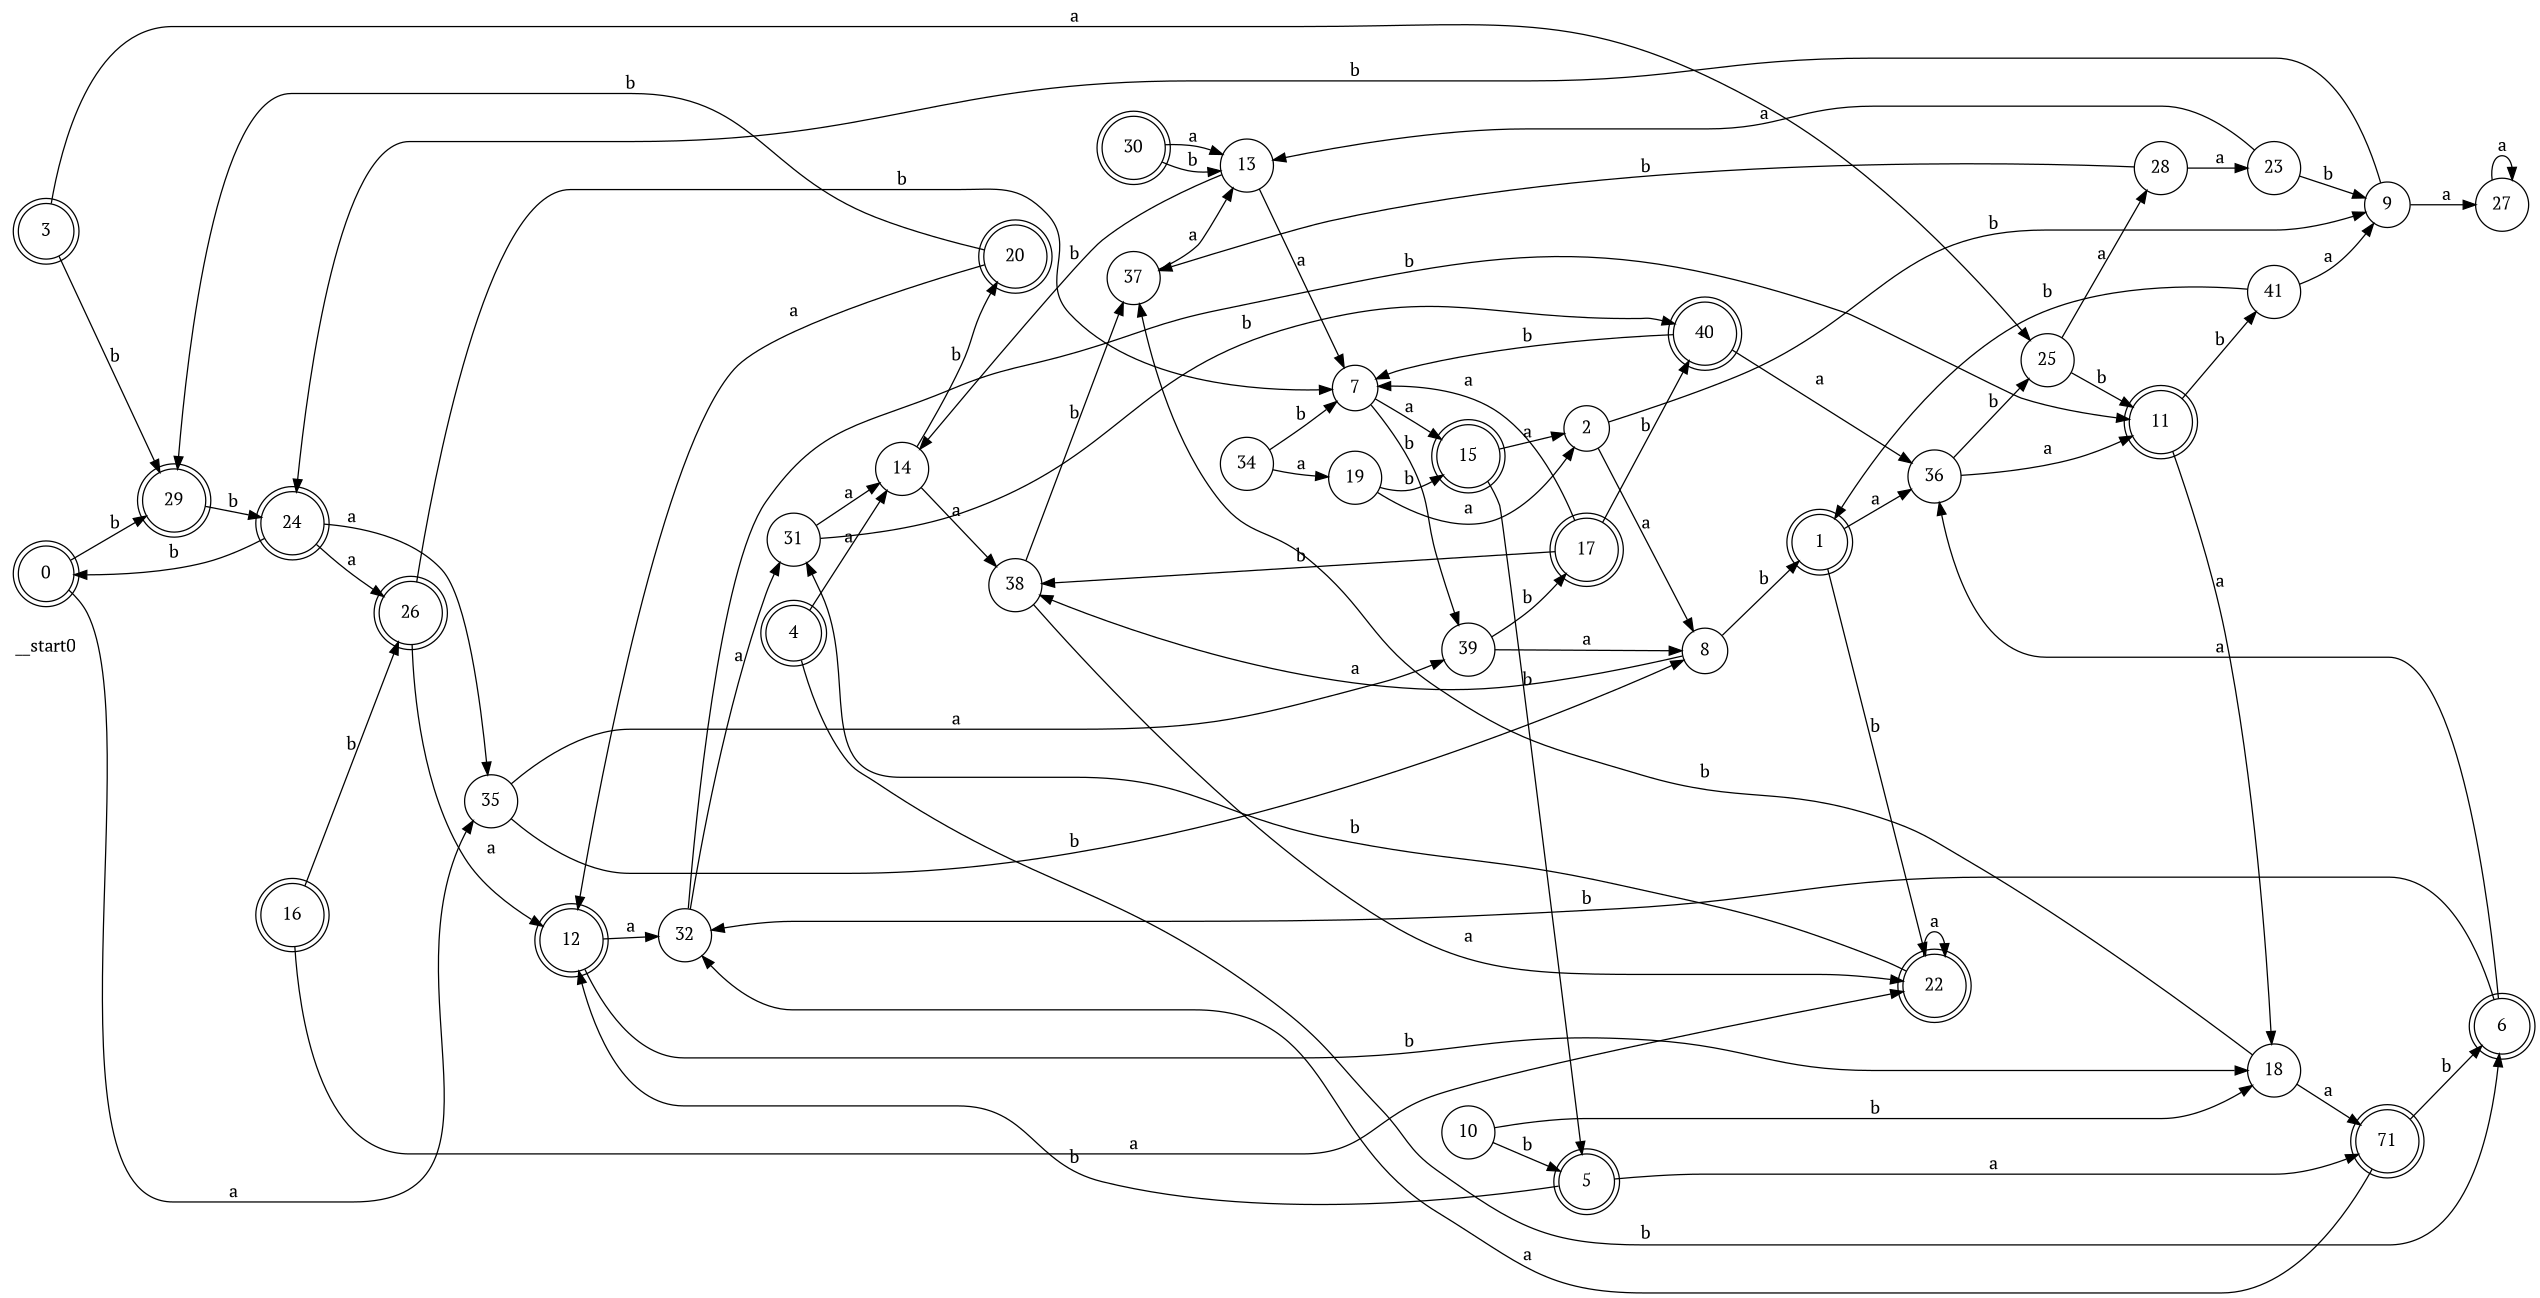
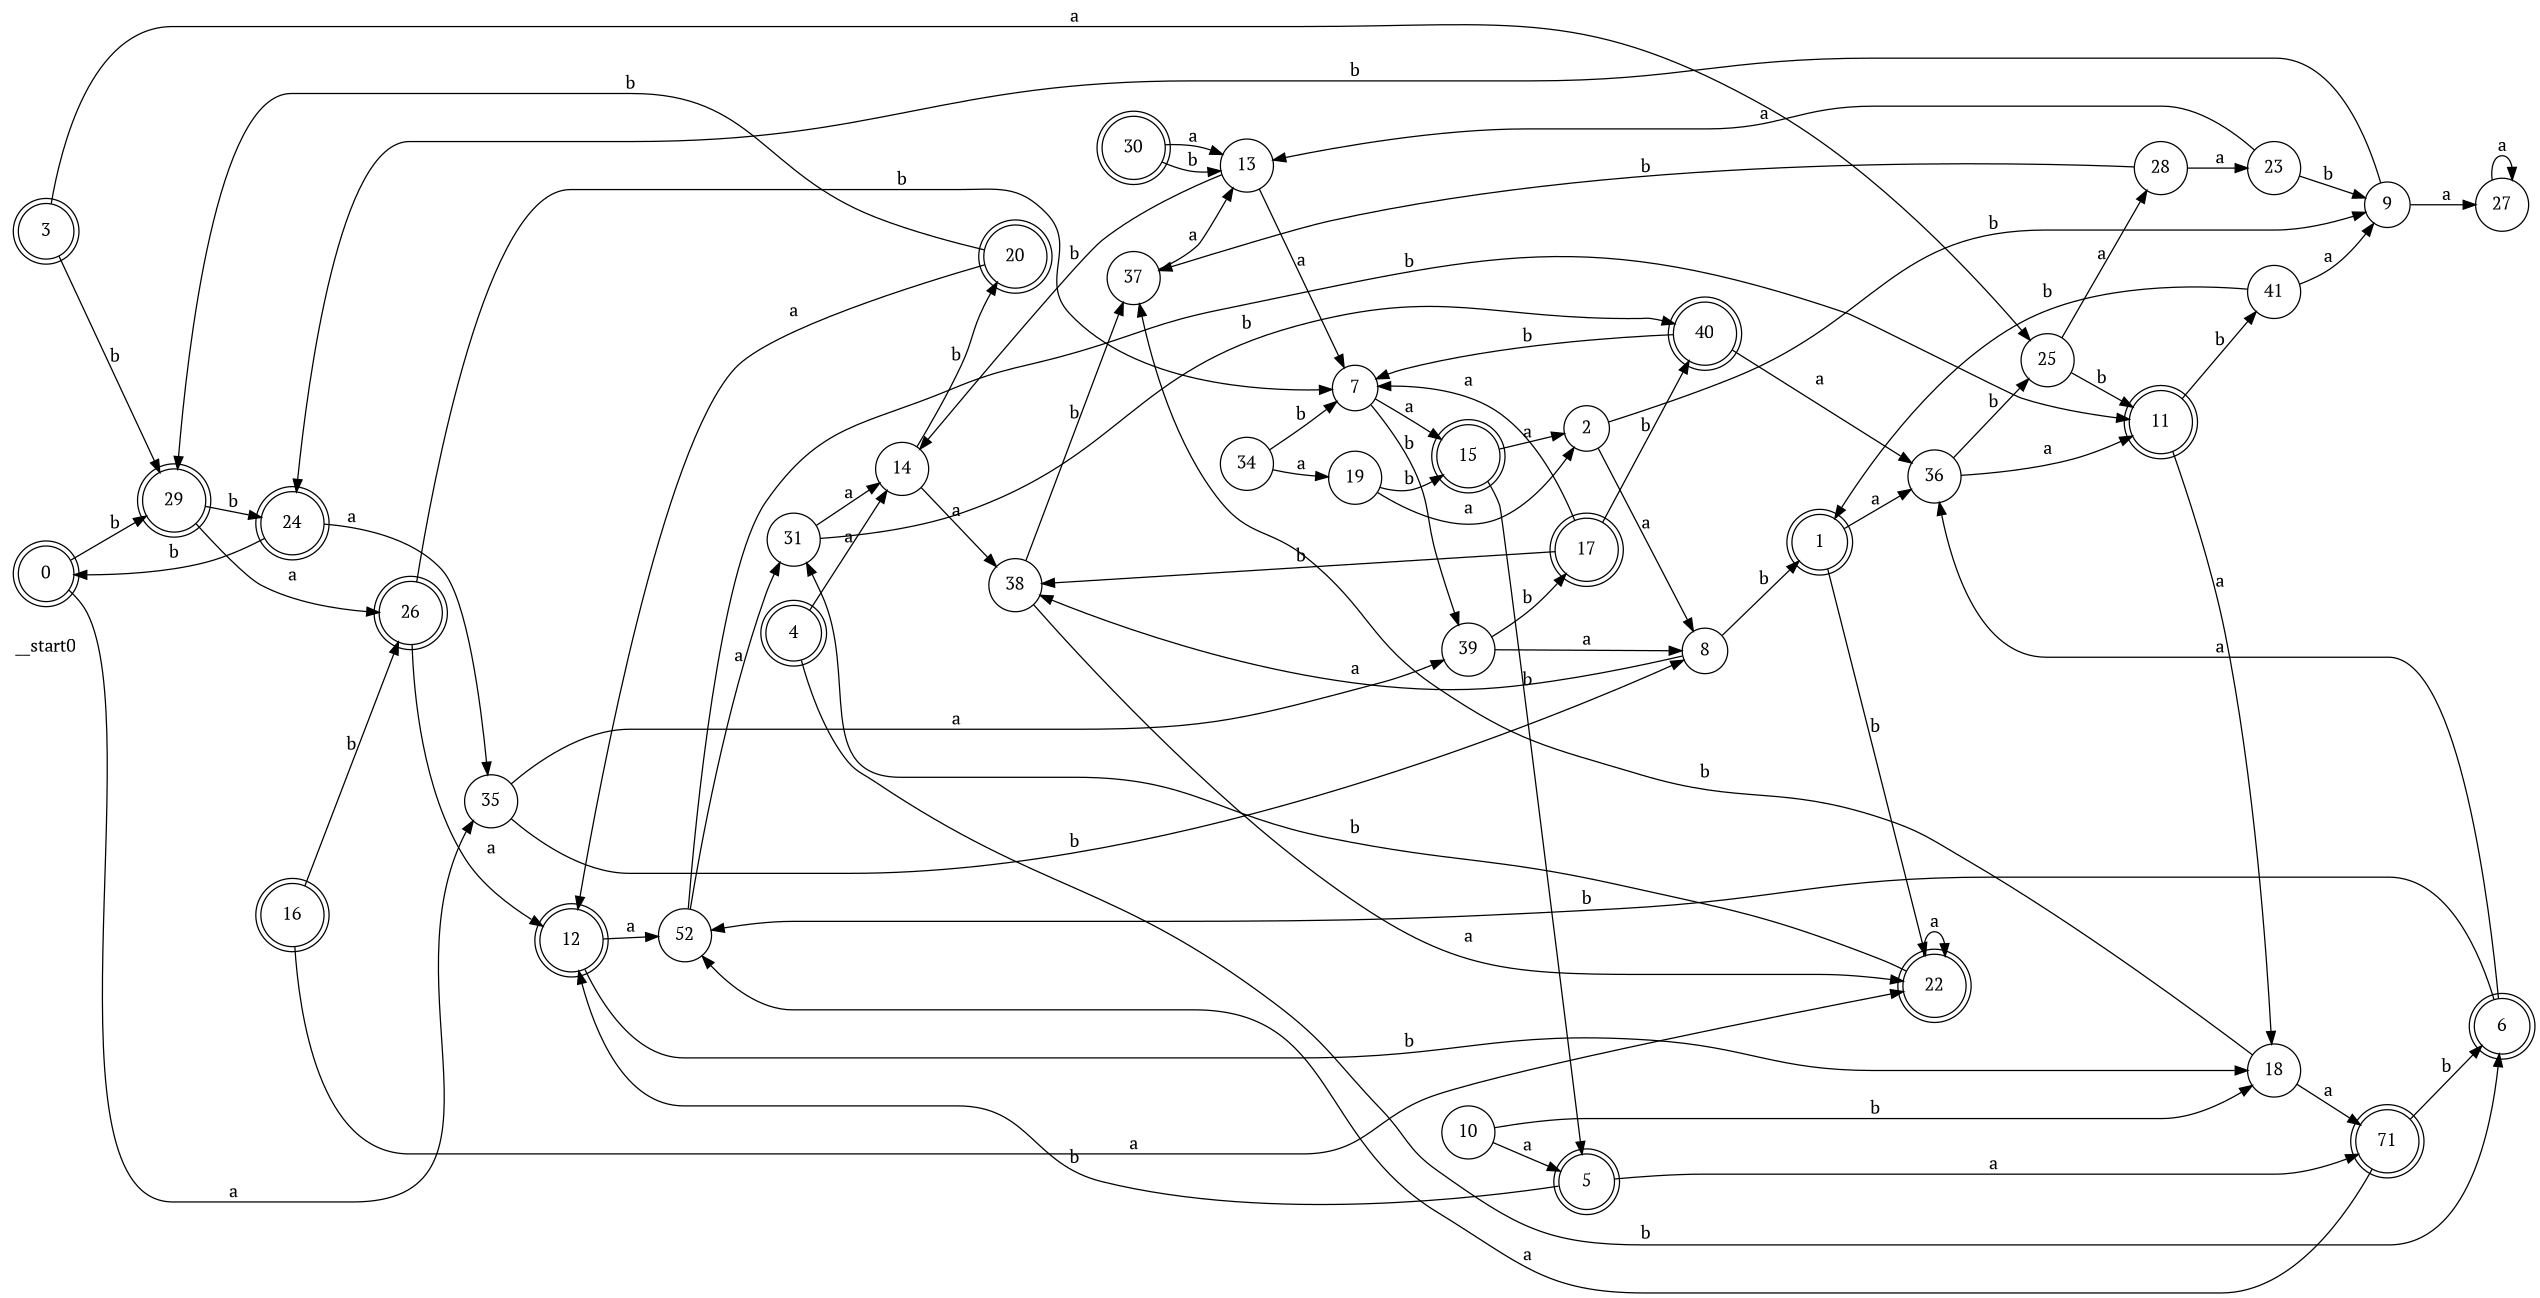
edge "24" -> "26": now "29" -> "26"
node "32": label "32" -> "52"
edge "10" -> "5": label "b" -> "a"
